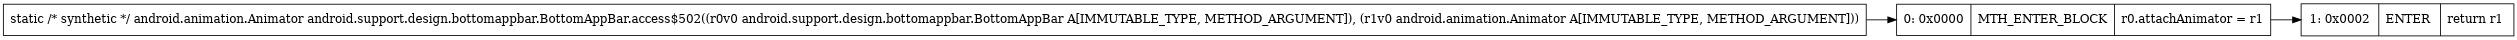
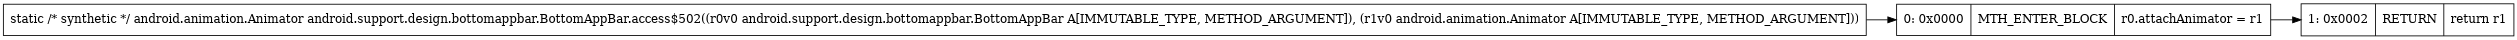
node "1: 0x0002": text "ENTER" -> "RETURN"
